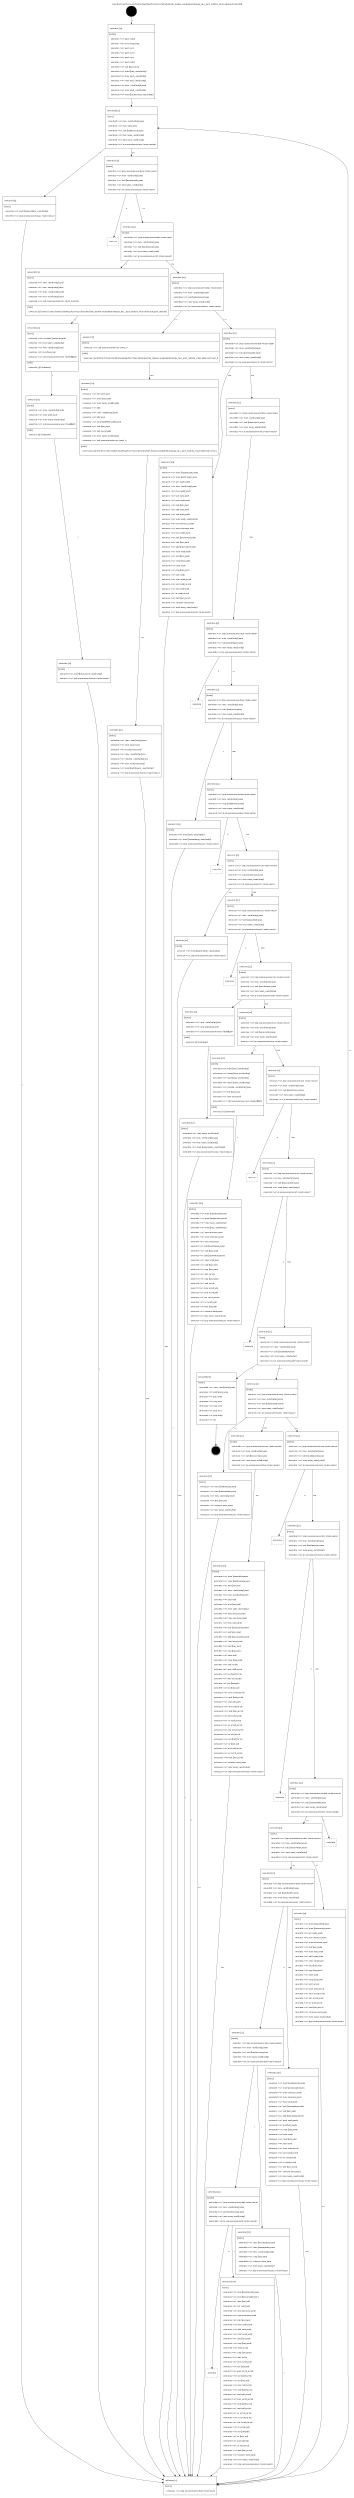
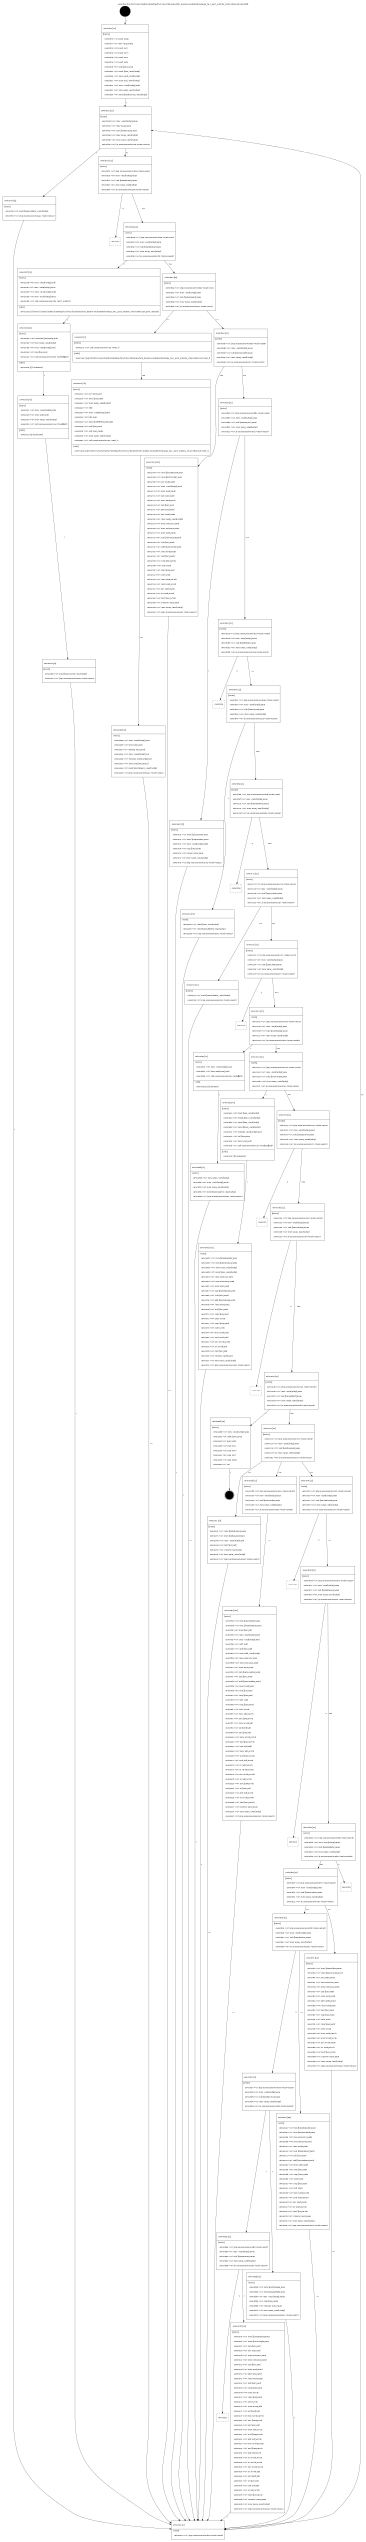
node "0x401e02 [27]": added
